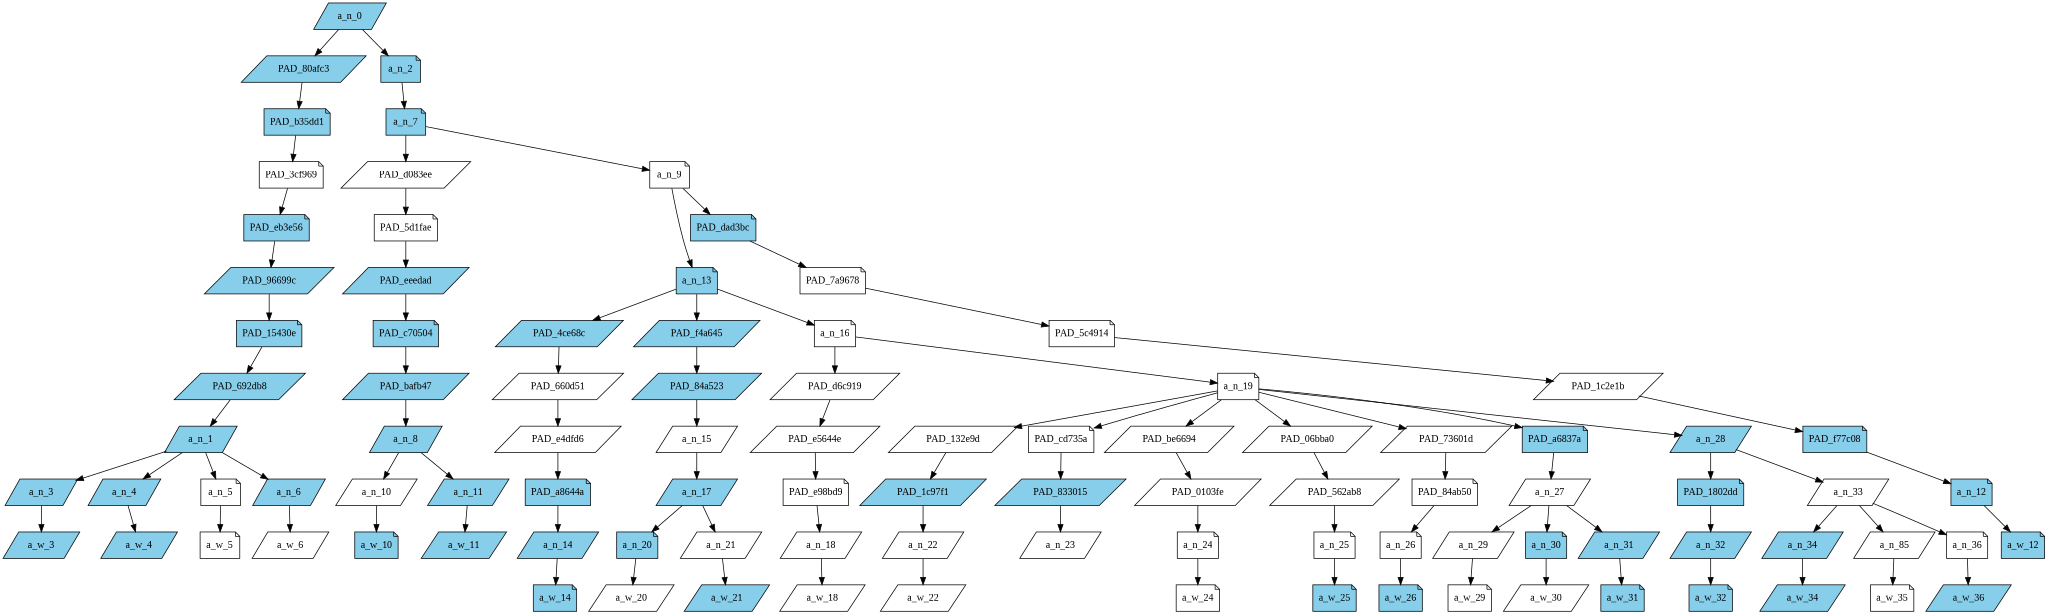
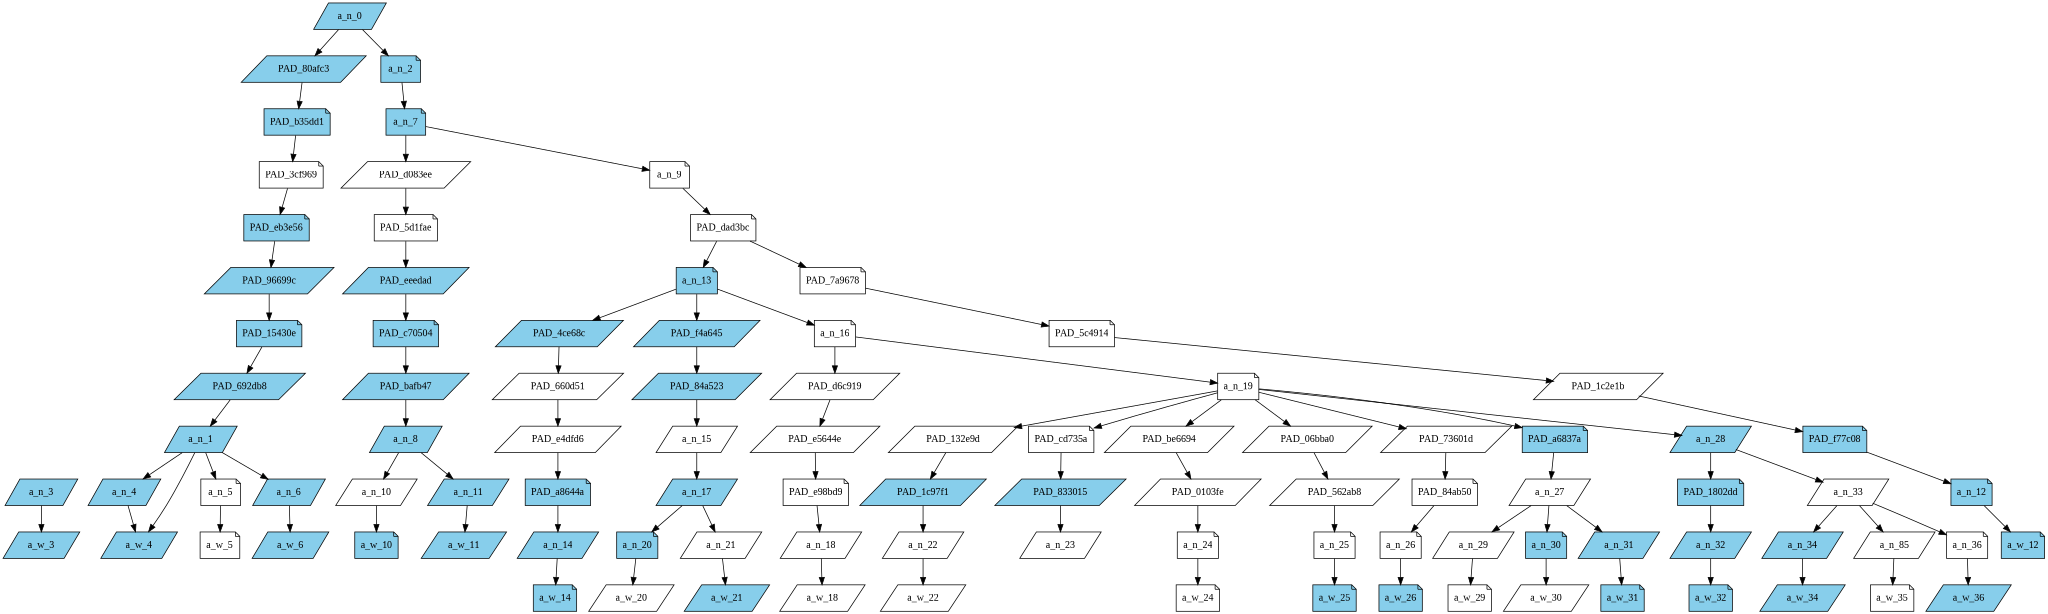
edge "a_n_9" -> "a_n_13": now "PAD_dad3bc" -> "a_n_13"
node "PAD_dad3bc": fillcolor skyblue -> white
edge "a_n_1" -> "a_n_3": now "a_n_1" -> "a_w_4"
node "a_w_6": fillcolor white -> skyblue
